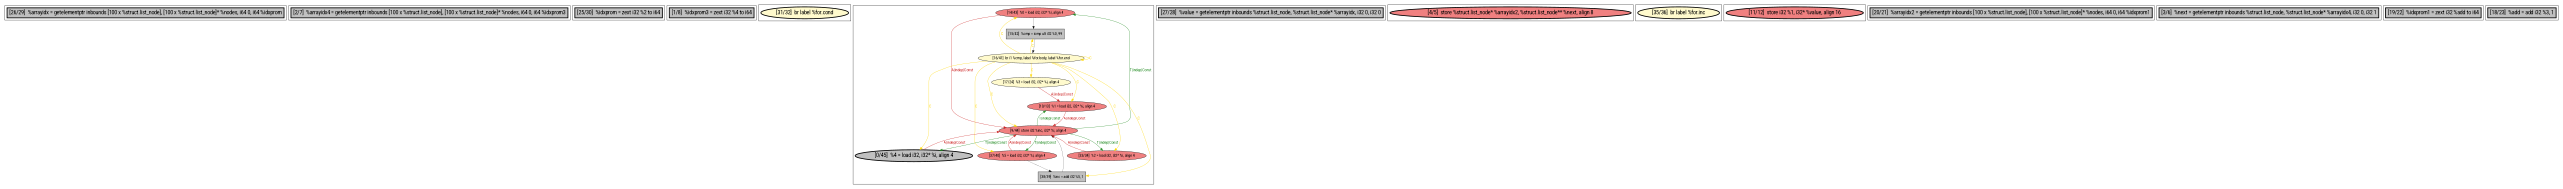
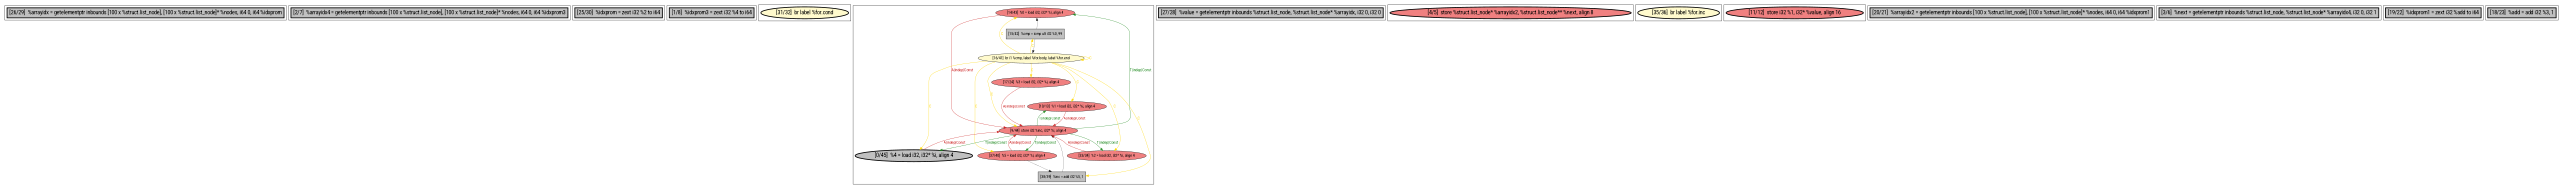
edge "[14/43]  %0 = load i32, i32* %i, align 4" -> "[15/42]  %cmp = icmp ult i32 %0, 99": reversed
node "[17/24]  %3 = load i32, i32* %i, align 4": fillcolor lemonchiffon -> lightcoral
edge "[17/24]  %3 = load i32, i32* %i, align 4" -> "[10/13]  %1 = load i32, i32* %i, align 4": now "[17/24]  %3 = load i32, i32* %i, align 4" -> "[9/44]  store i32 %inc, i32* %i, align 4"
